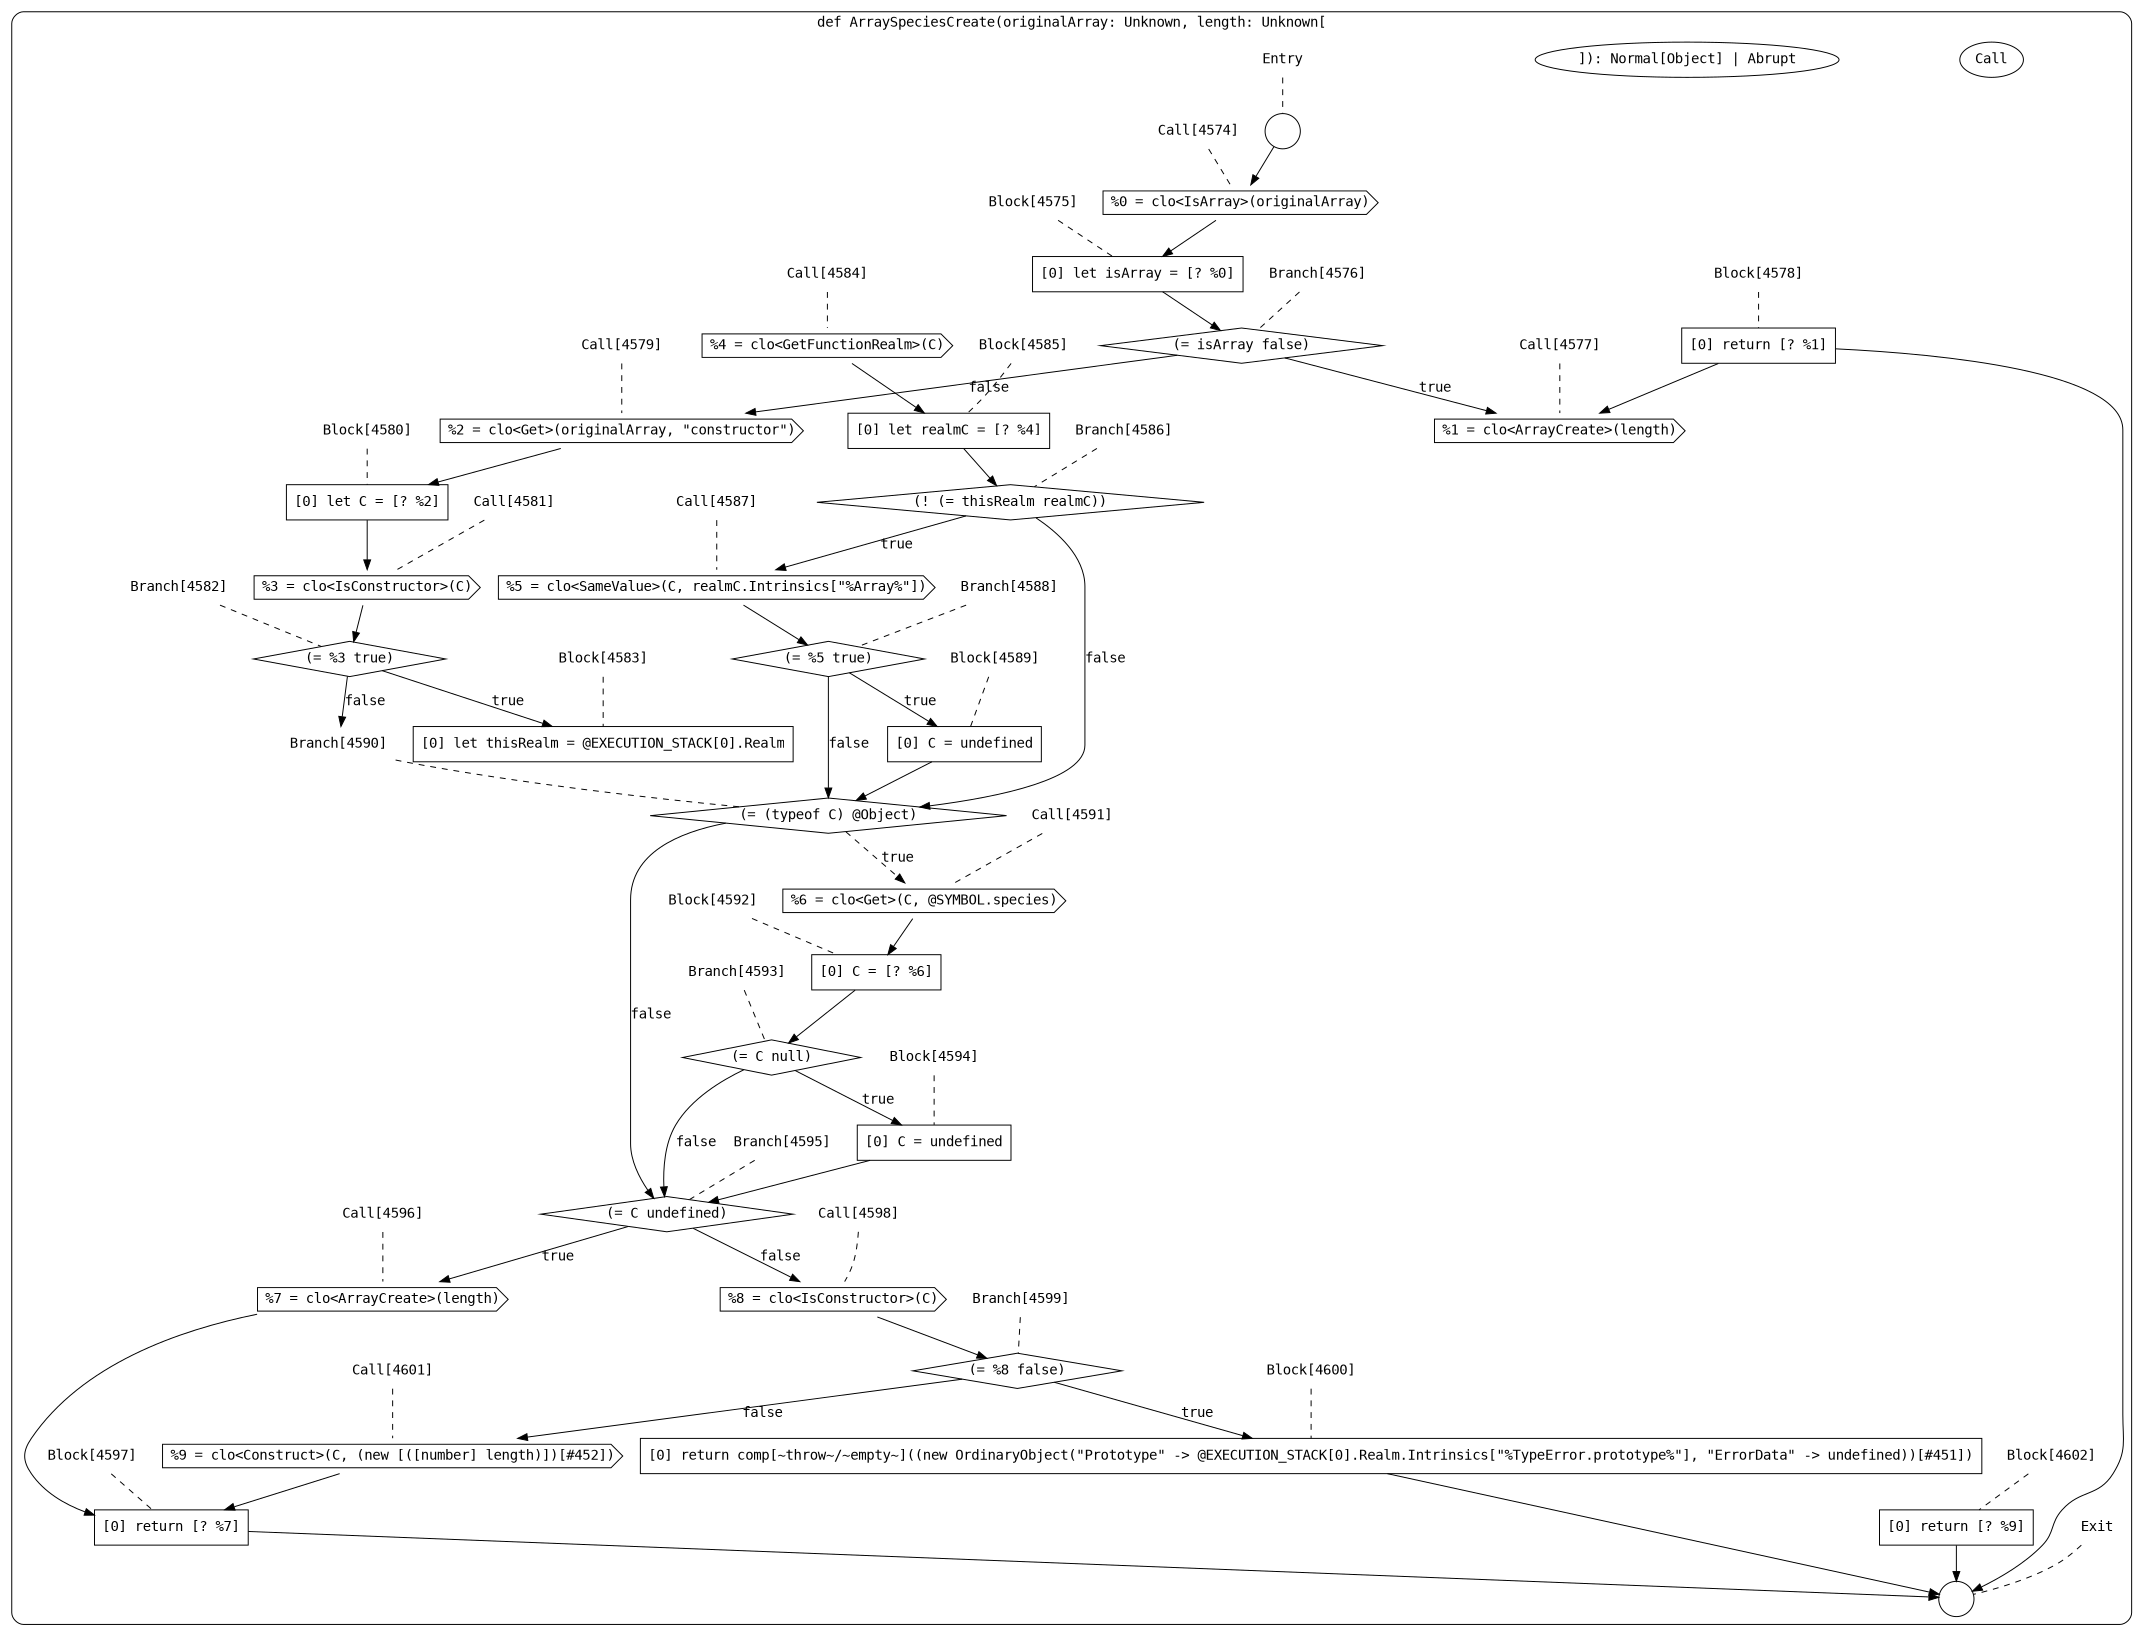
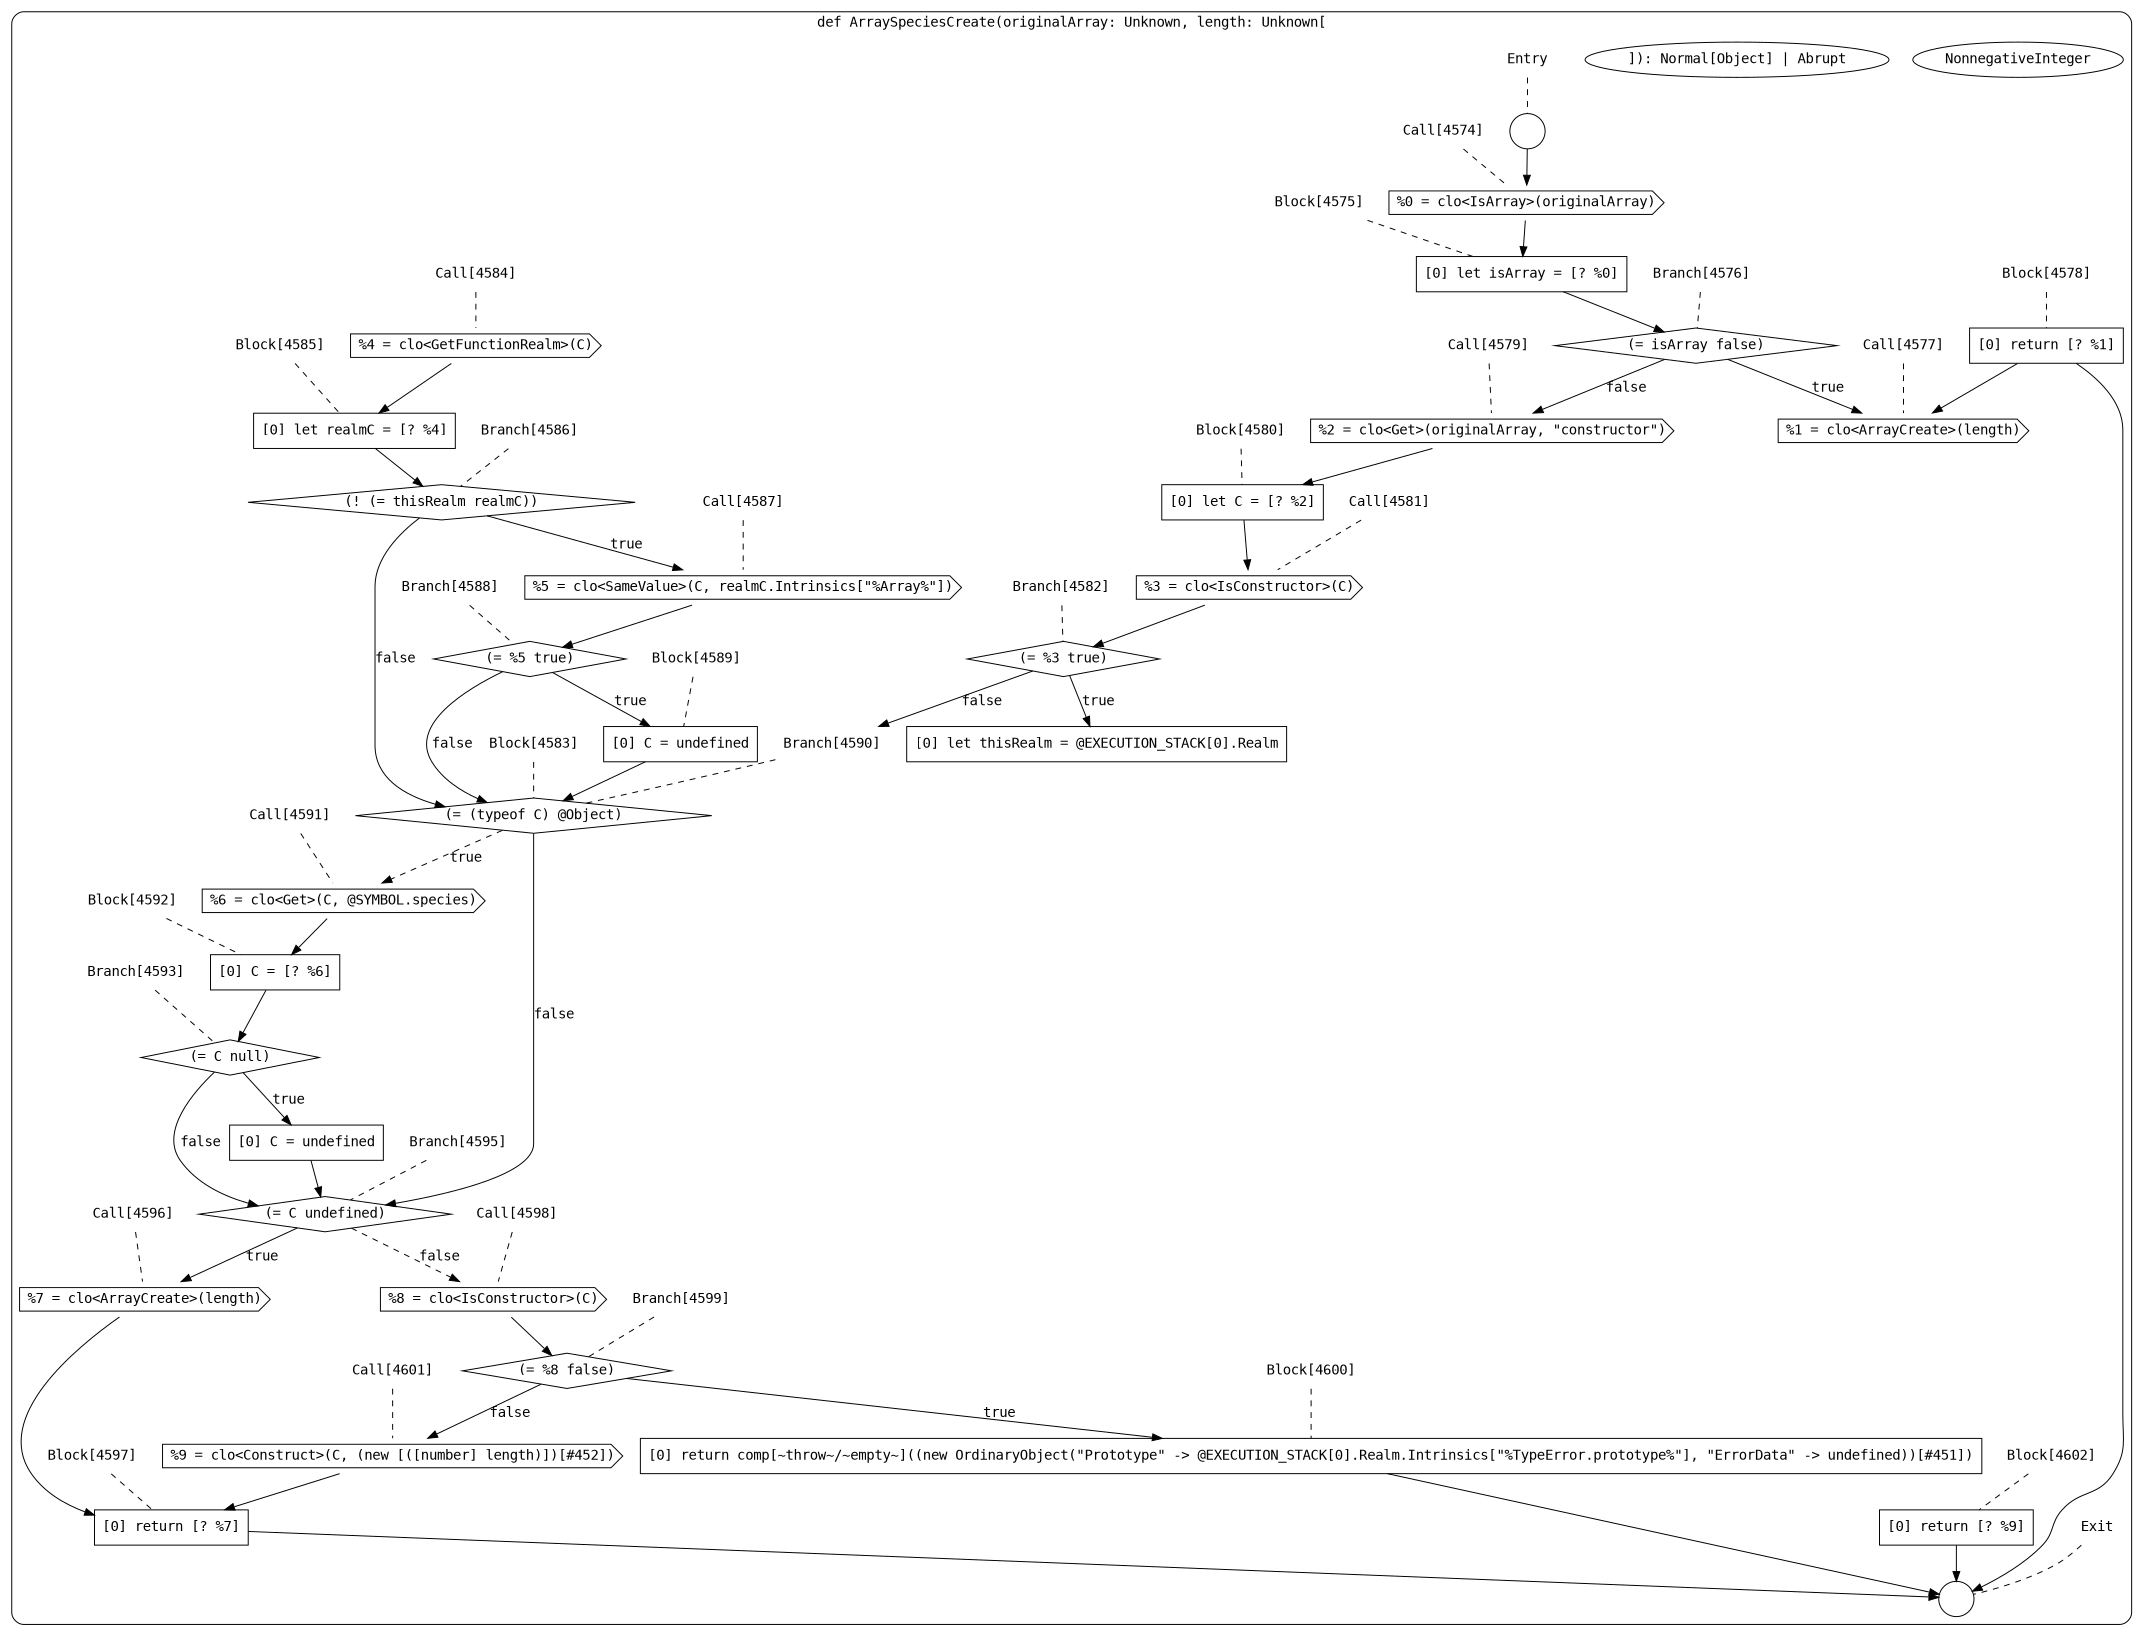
node "Call": label "Call" -> "NonnegativeInteger"
edge "Block[4583]" -- "[0] let thisRealm = @EXECUTION_STACK[0].Realm": now "Block[4583]" -- "(= (typeof C) @Object)"
node "Block[4594]": removed
edge "(= C undefined)" -> "%8 = clo<IsConstructor>(C)": style solid -> dashed
